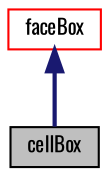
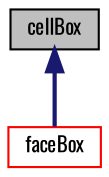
edge "cellBox" -> "faceBox": reversed
